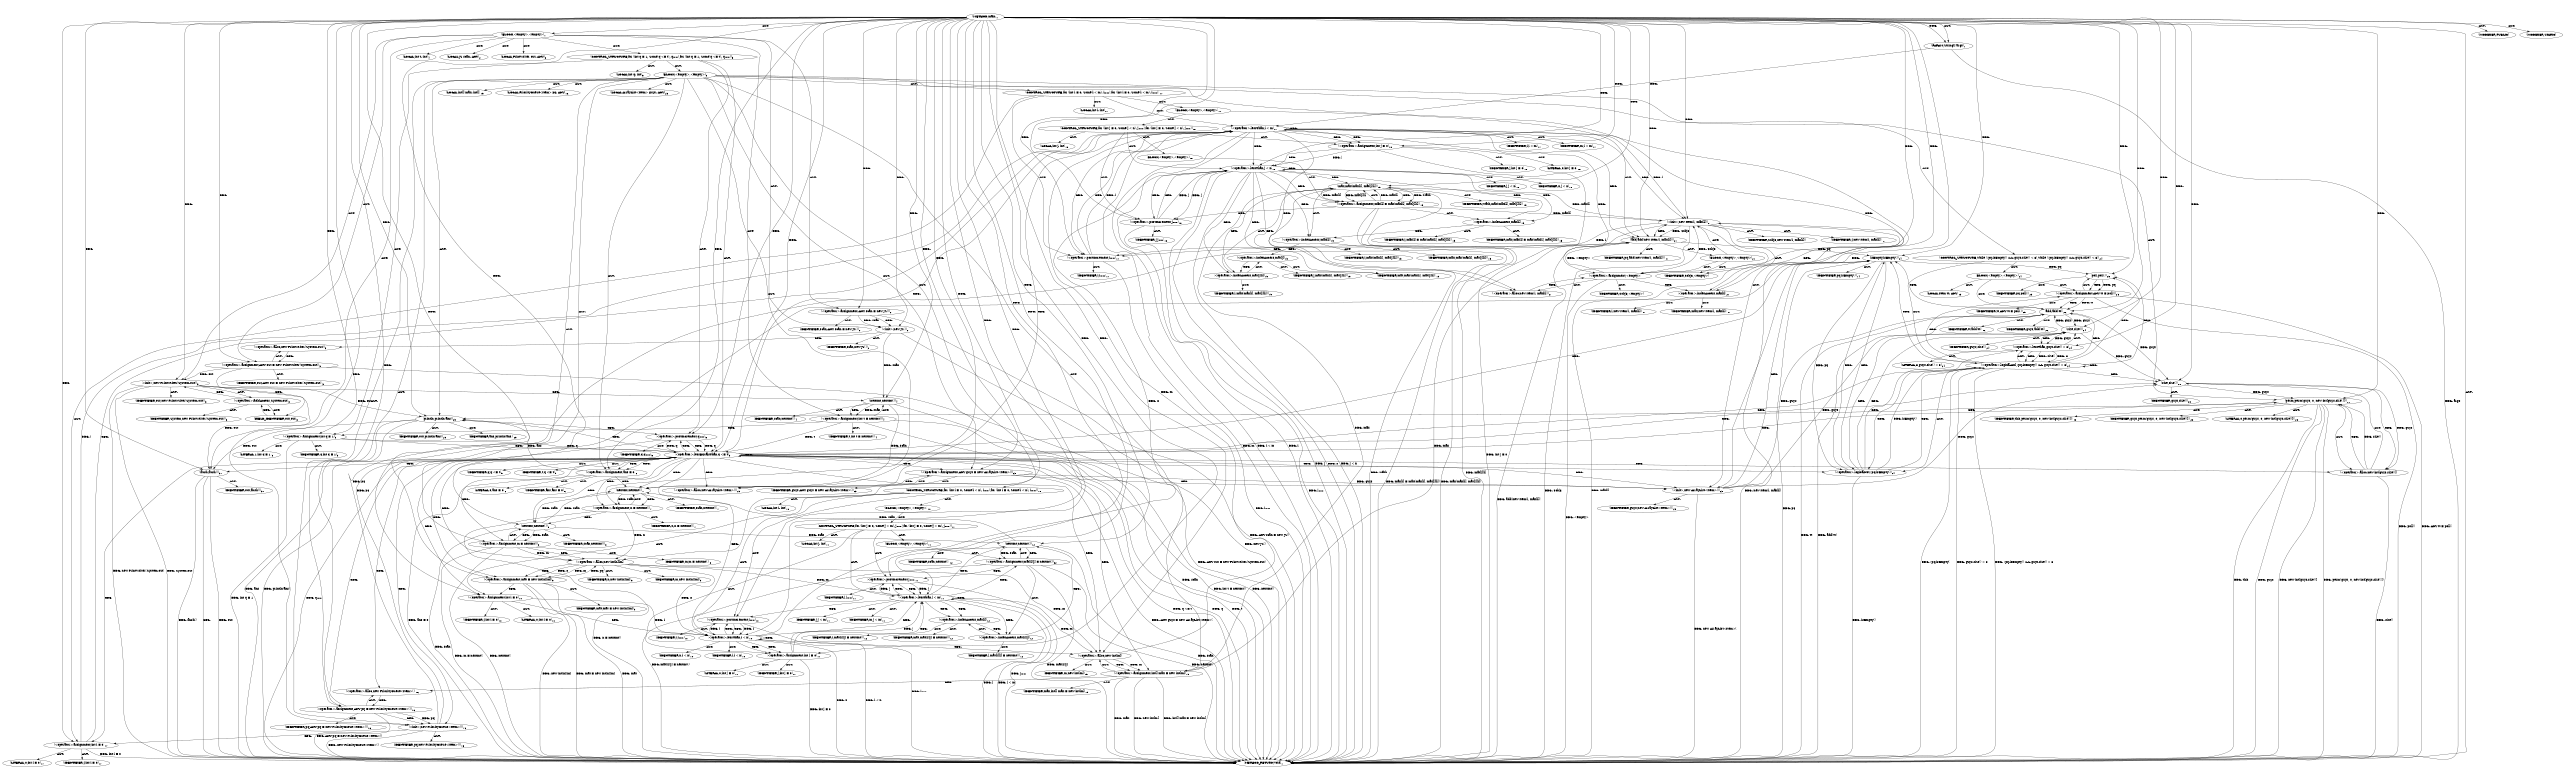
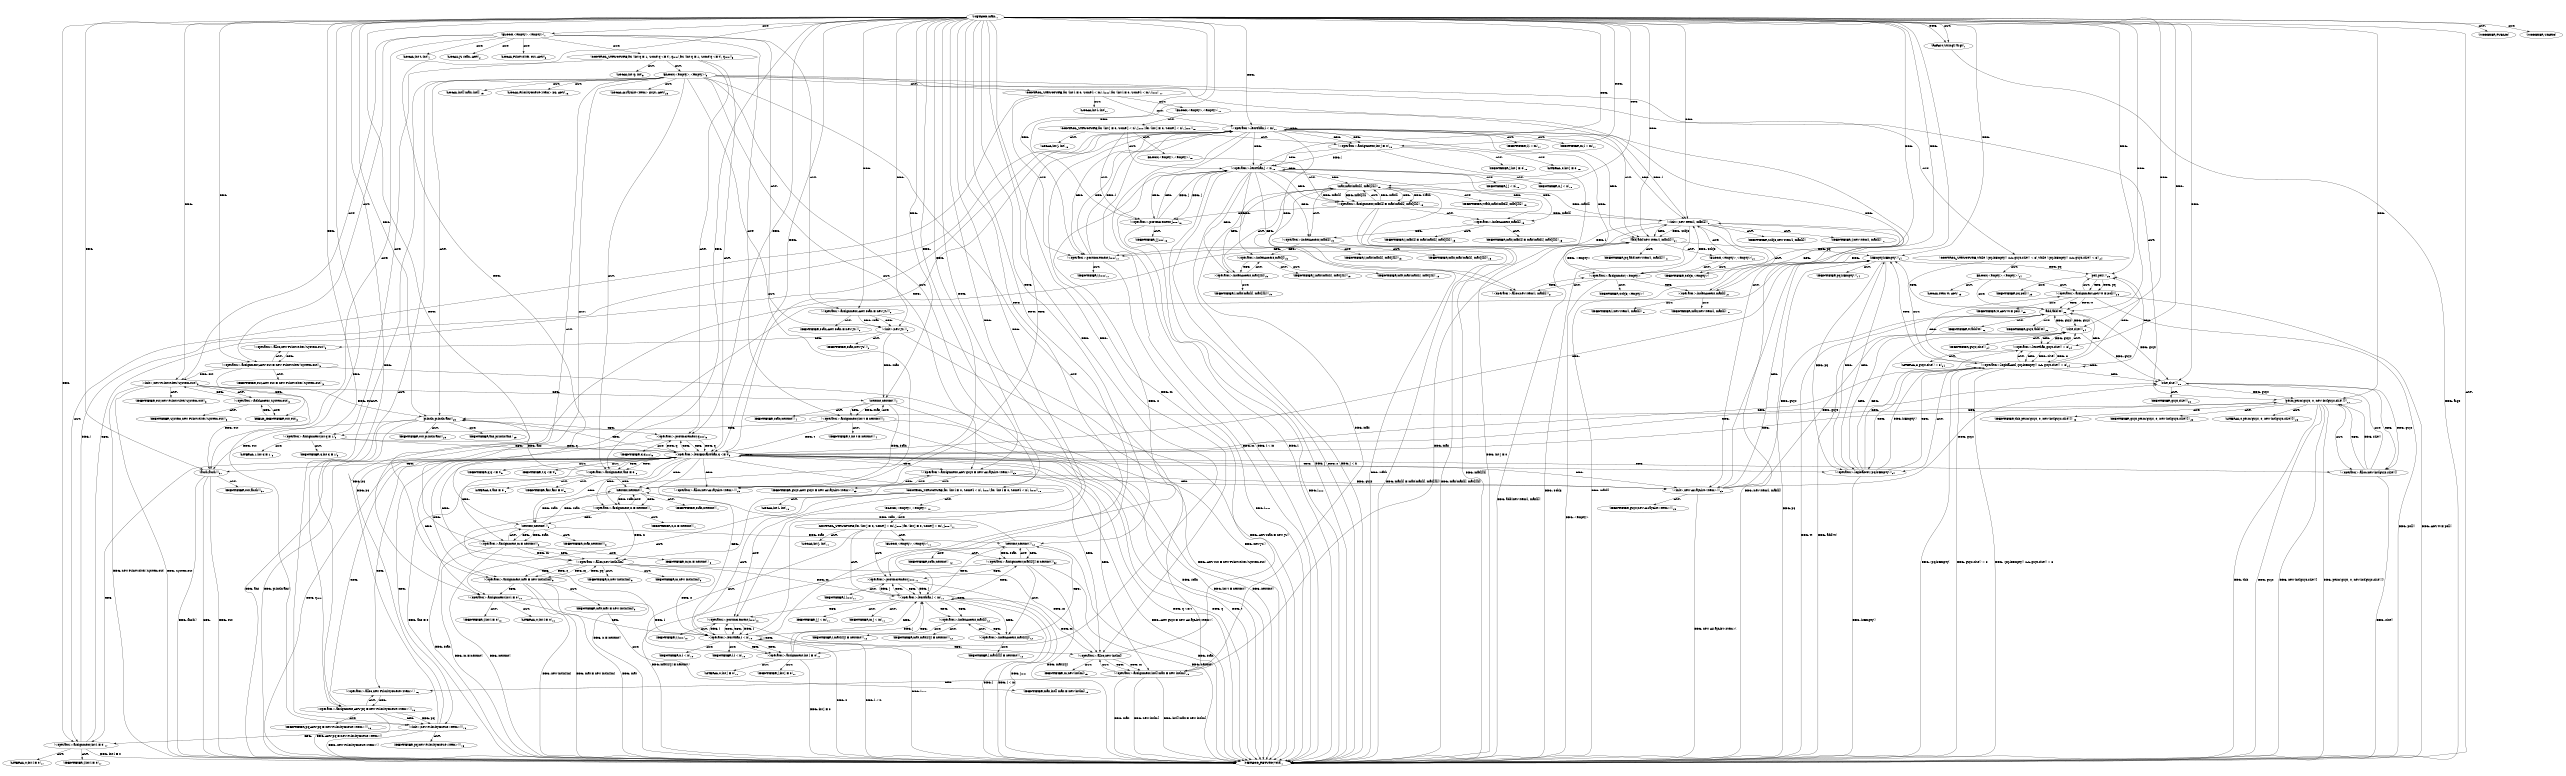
edge "(PARAM,String[] args)" -> "(<operator>.lessThan,i < m)": now "(METHOD,main)" -> "(<operator>.lessThan,i < m)"
edge "(<operator>.lessThan,j < n)" -> "(IDENTIFIER,mat,max(max[i], mat[j][i]))": now "(<operator>.lessThan,j < n)" -> "(<operator>.indexAccess,mat[j])"
edge "(<operator>.logicalAnd,!pq.isEmpty() && guys.size() < 8)" -> "(<operator>.lessThan,guys.size() < 8)": label "ANY: " -> "AST: "
edge "(<operator>.assignment,int[] max = new int[m])" -> "(IDENTIFIER,max,int[] max = new int[m])": now "(IDENTIFIER,mat,mat = new int[n][m])" -> "(IDENTIFIER,max,int[] max = new int[m])"
edge "(<operator>.assignment,int q = 1)" -> "(METHOD_RETURN,void)": removed, label "DDG: int q = 1"
